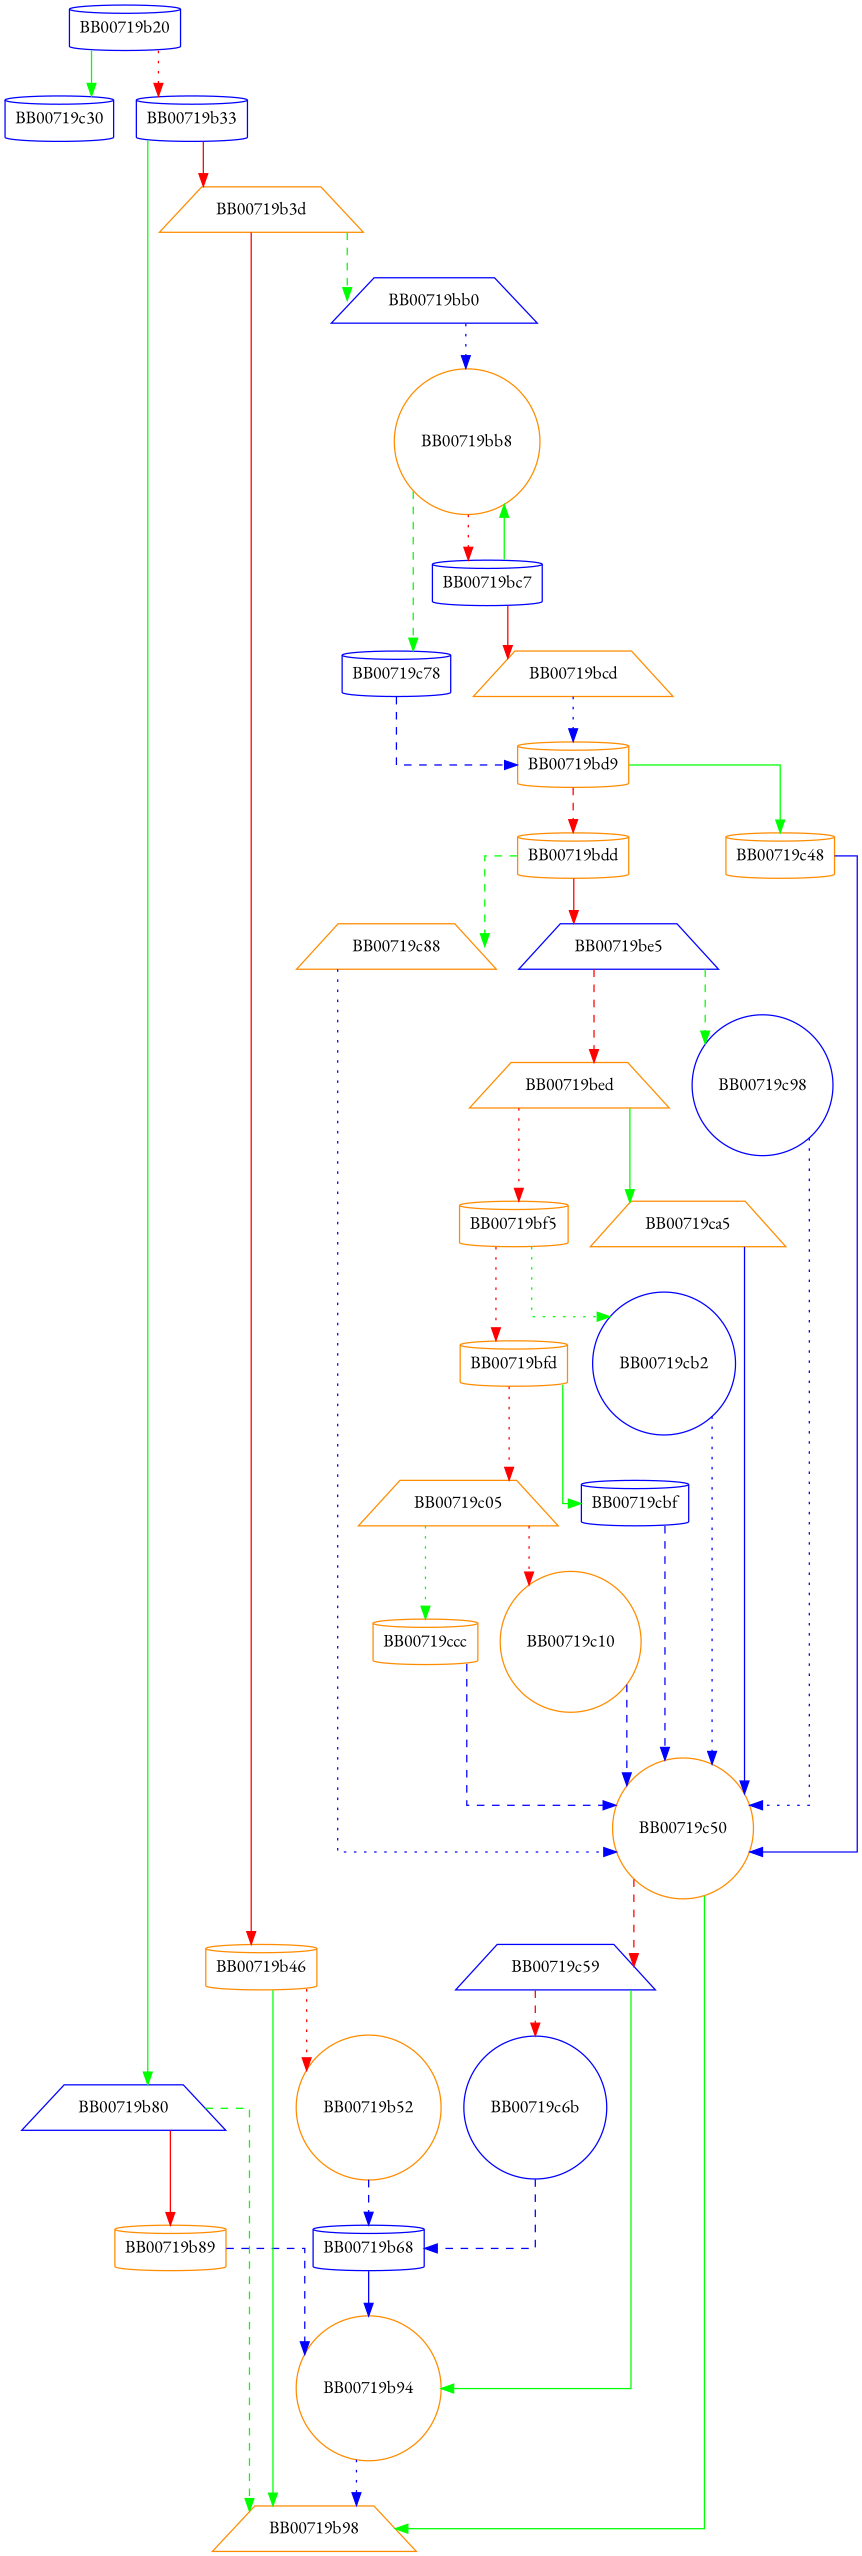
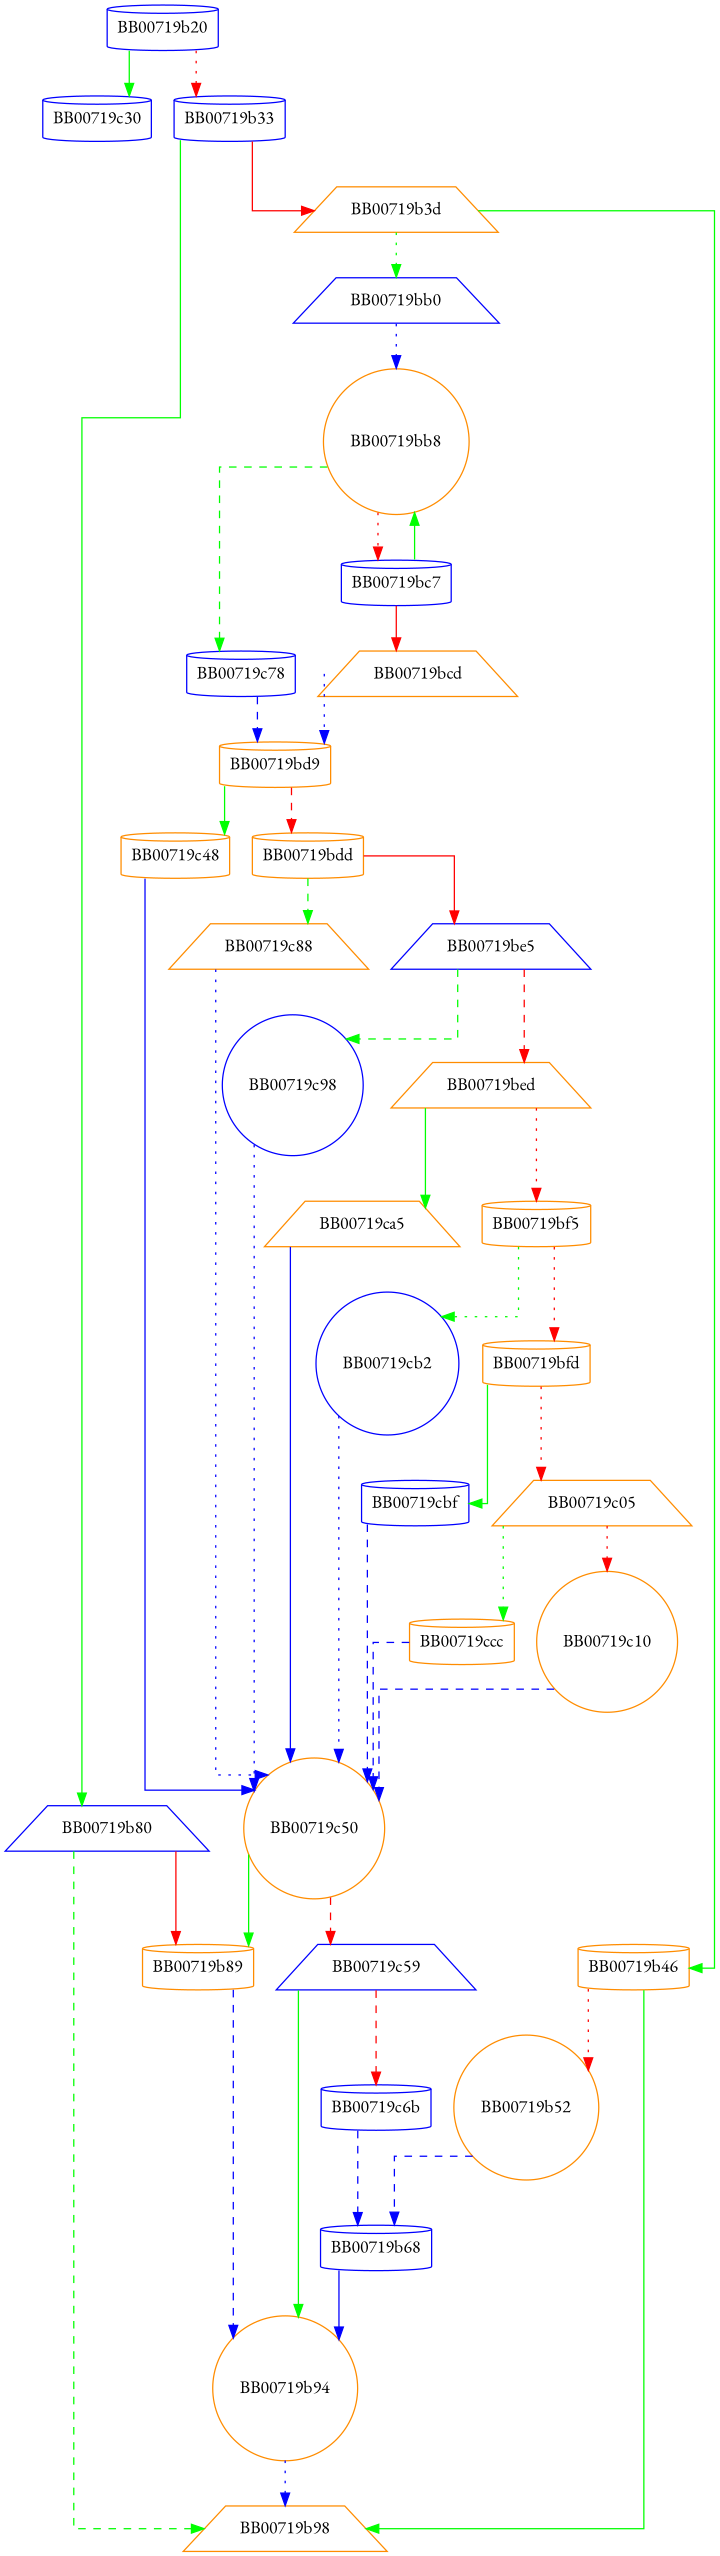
edge "BB00719b3d" -> "BB00719bb0": style dashed -> dotted
edge "BB00719b3d" -> "BB00719b46": color red -> green
node "BB00719c6b": shape circle -> cylinder
edge "BB00719c50" -> "BB00719b98": now "BB00719c50" -> "BB00719b89"
